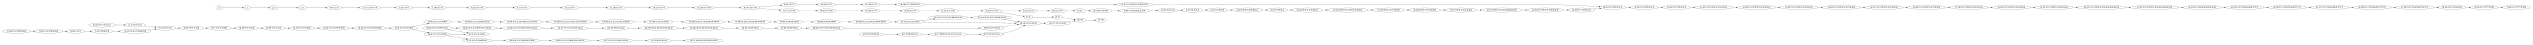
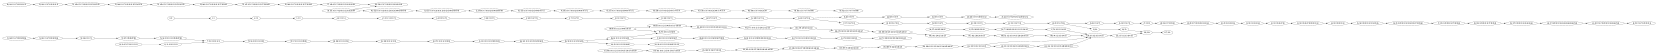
node "48, 43: 0 5 6 7 8 29 30 31 32": removed
edge "58, 150: 0 5 6 7 8 29 30 31 32 61 62 63 64" -> "59, 151: 0 5 6 7 8 29 30 31 32 61 62 63 64": reversed
node "112, 99: 10 11 12 13 91 94 95 132 133 134 135": removed
